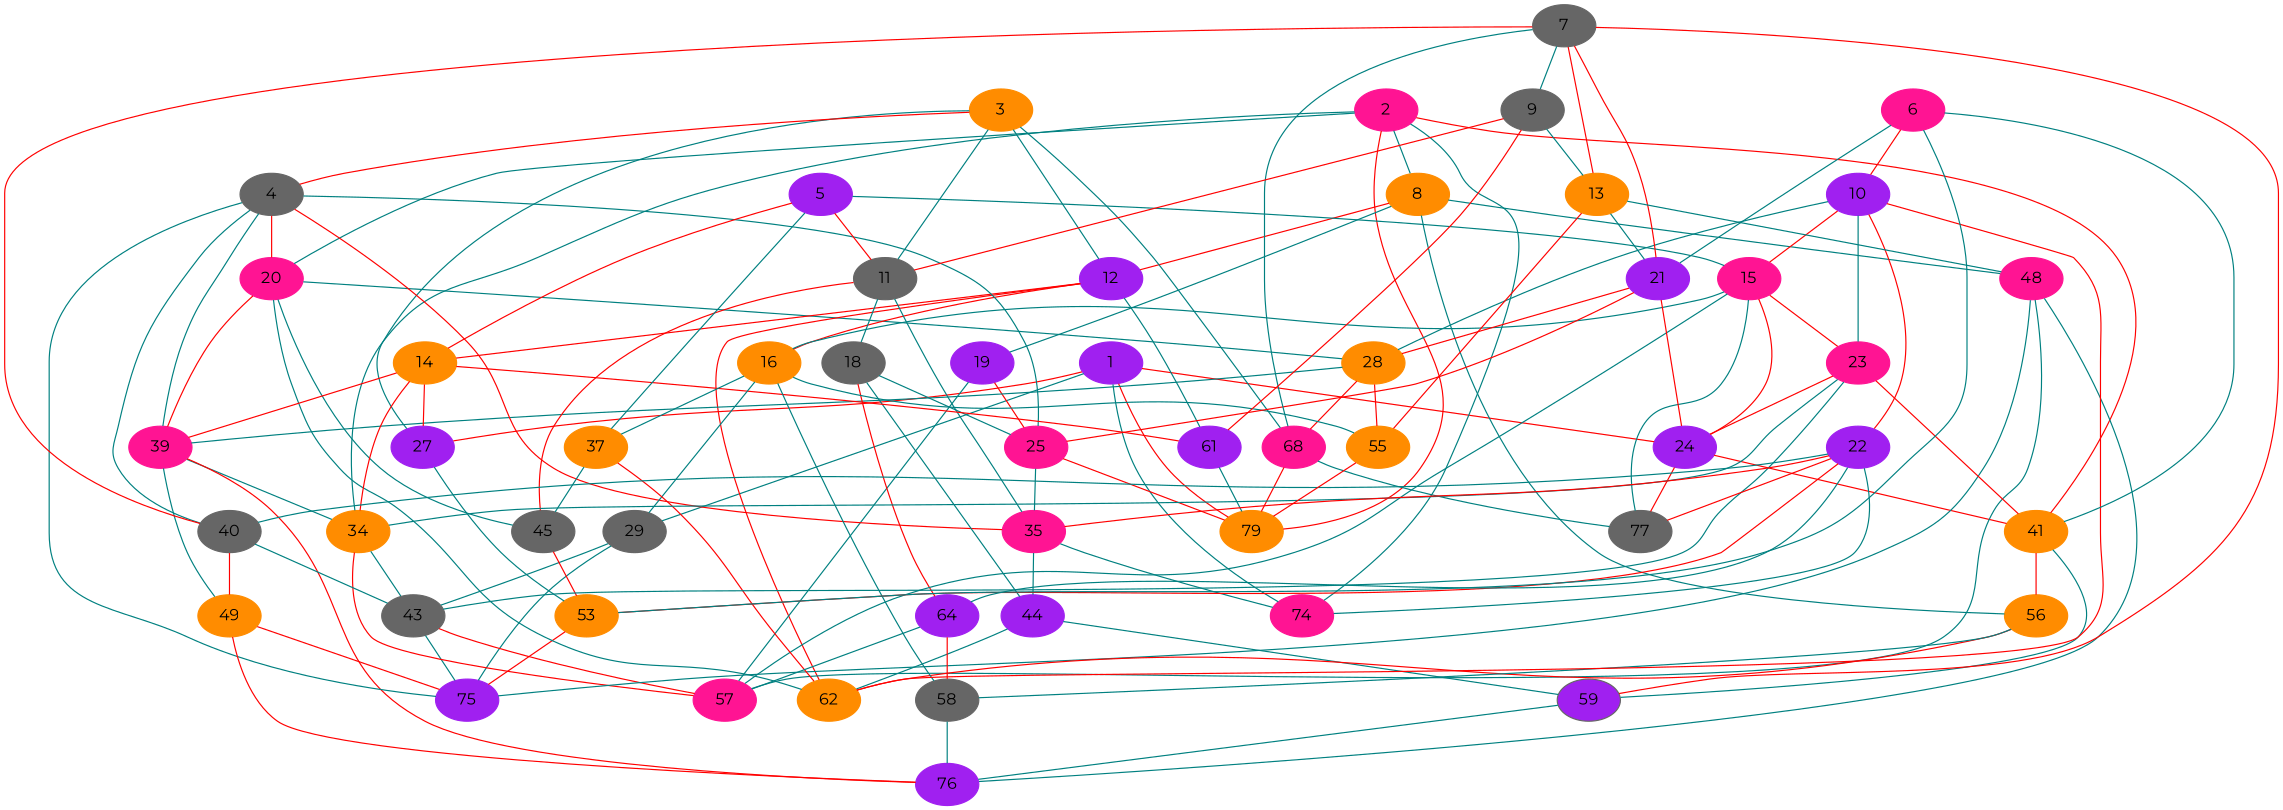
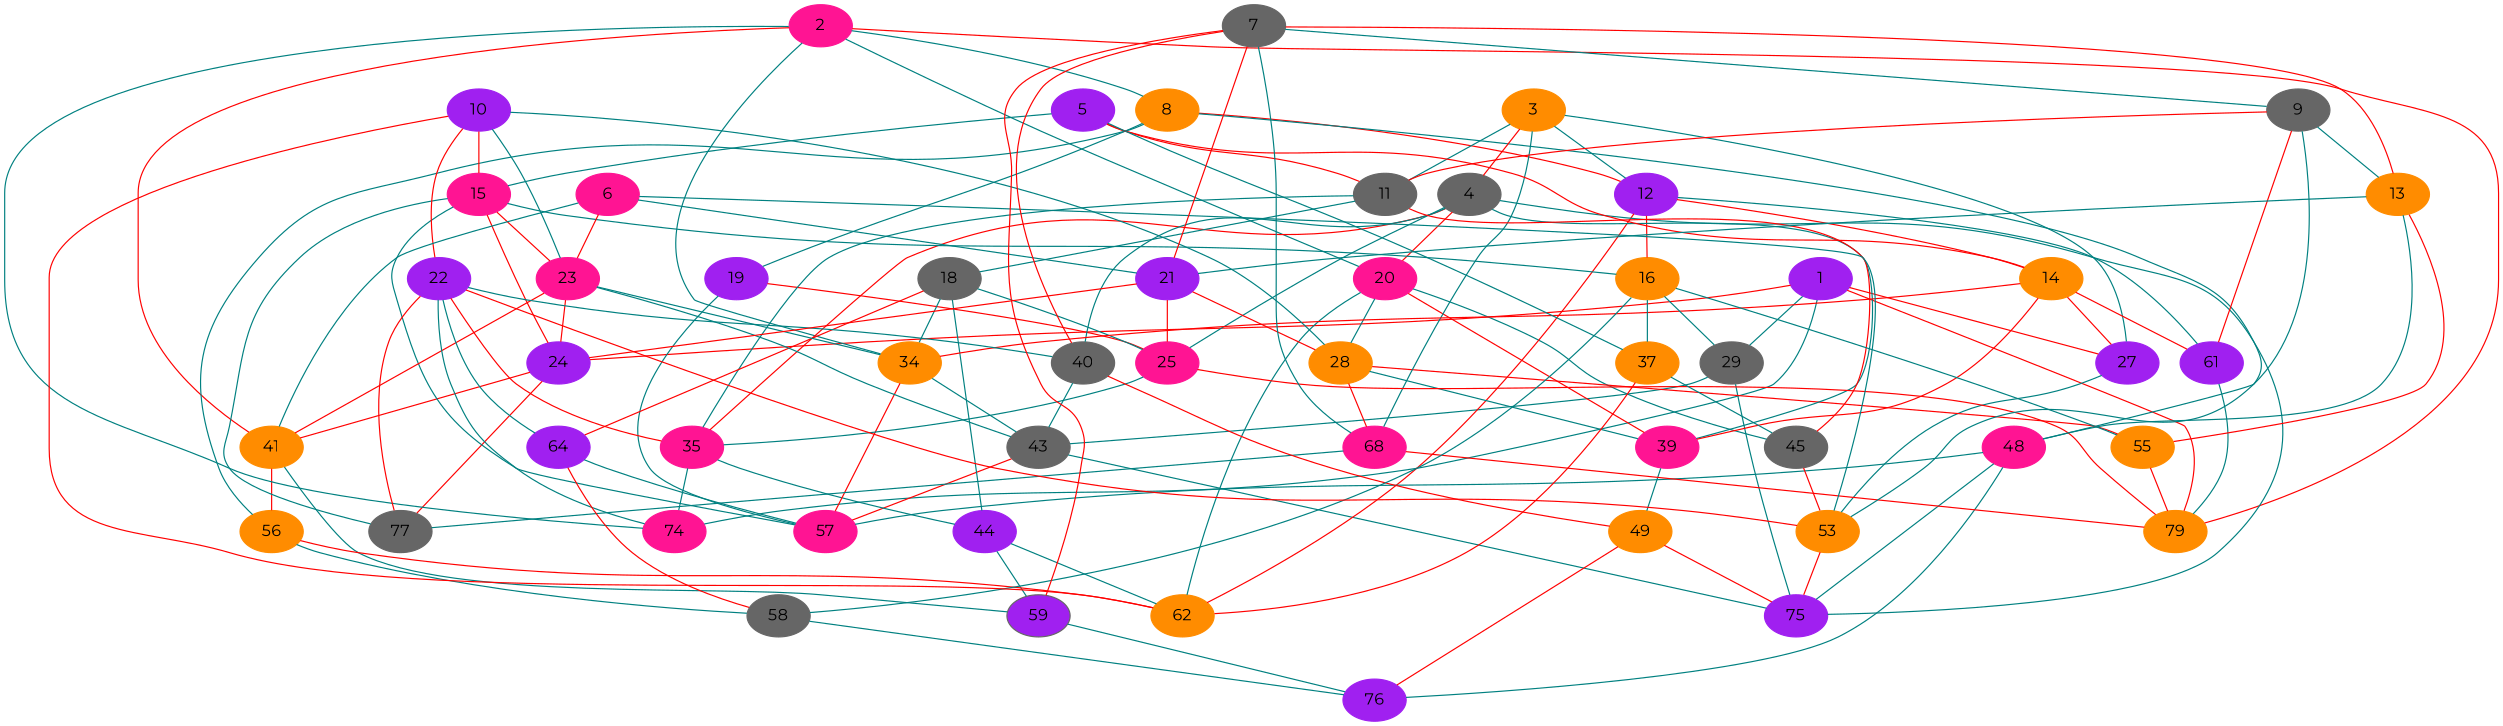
edge "6" -- "10": now "6" -- "23"
edge "9" -- "53": added
edge "39" -- "34": now "18" -- "34"
edge "39" -- "76": removed
